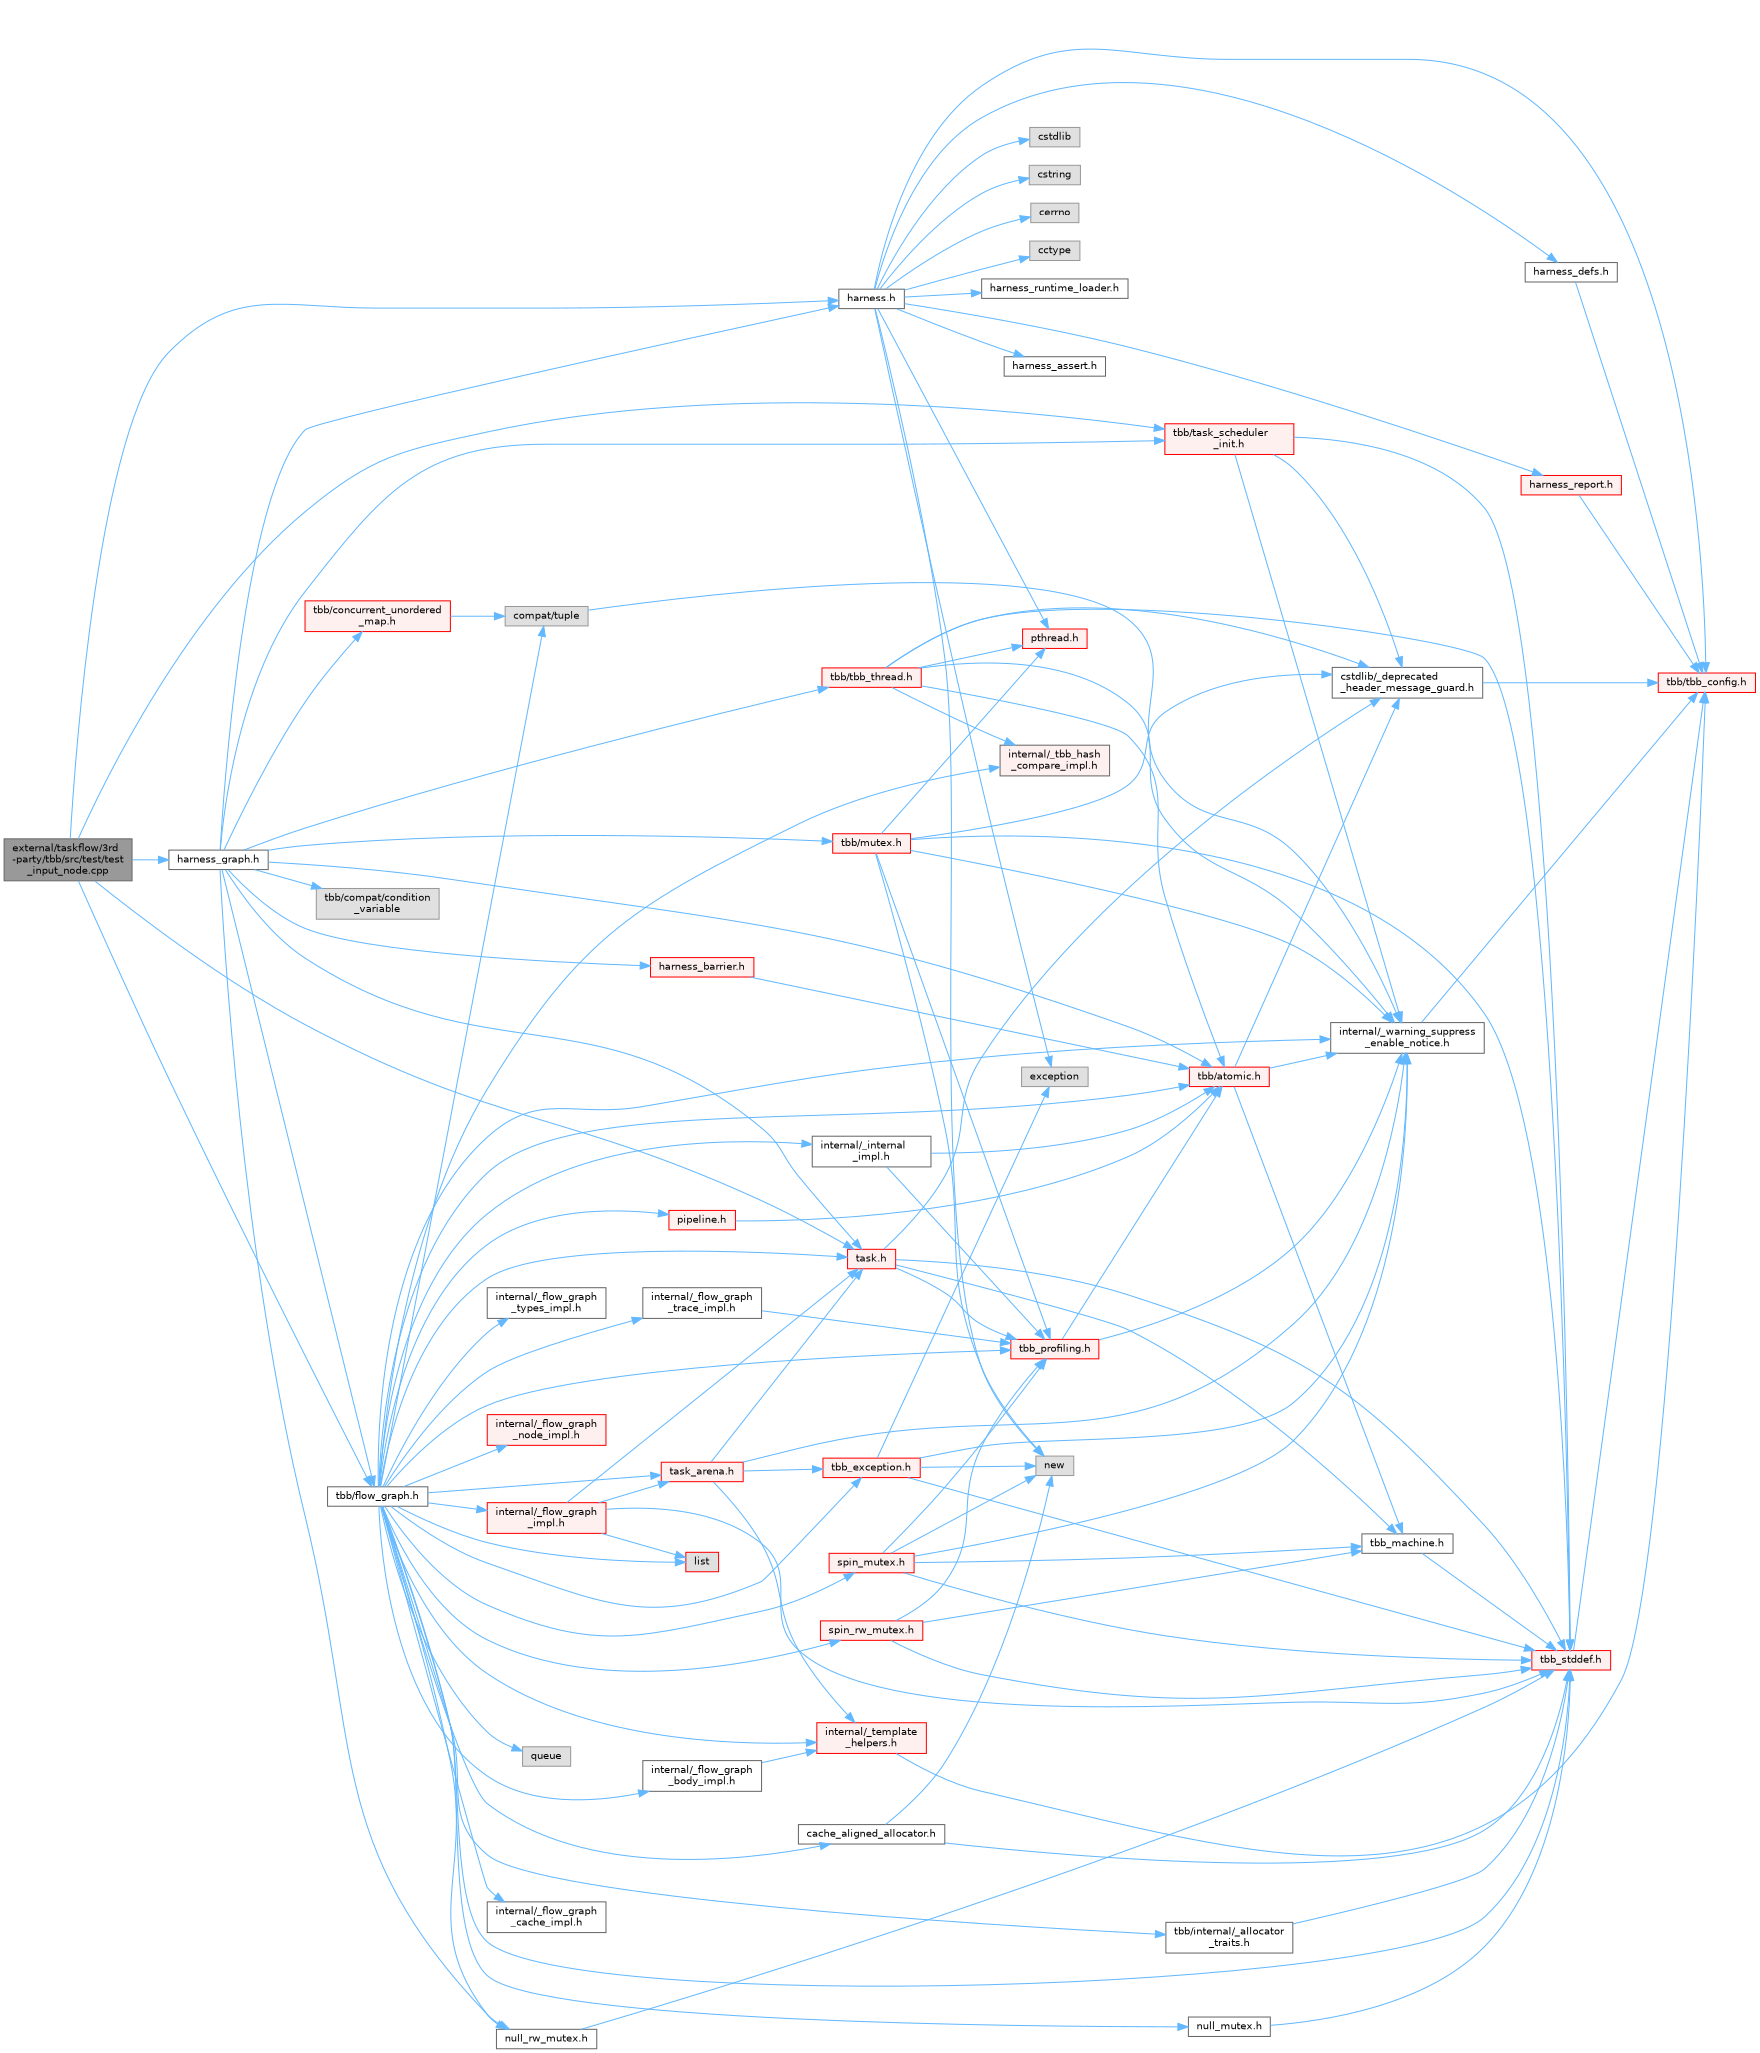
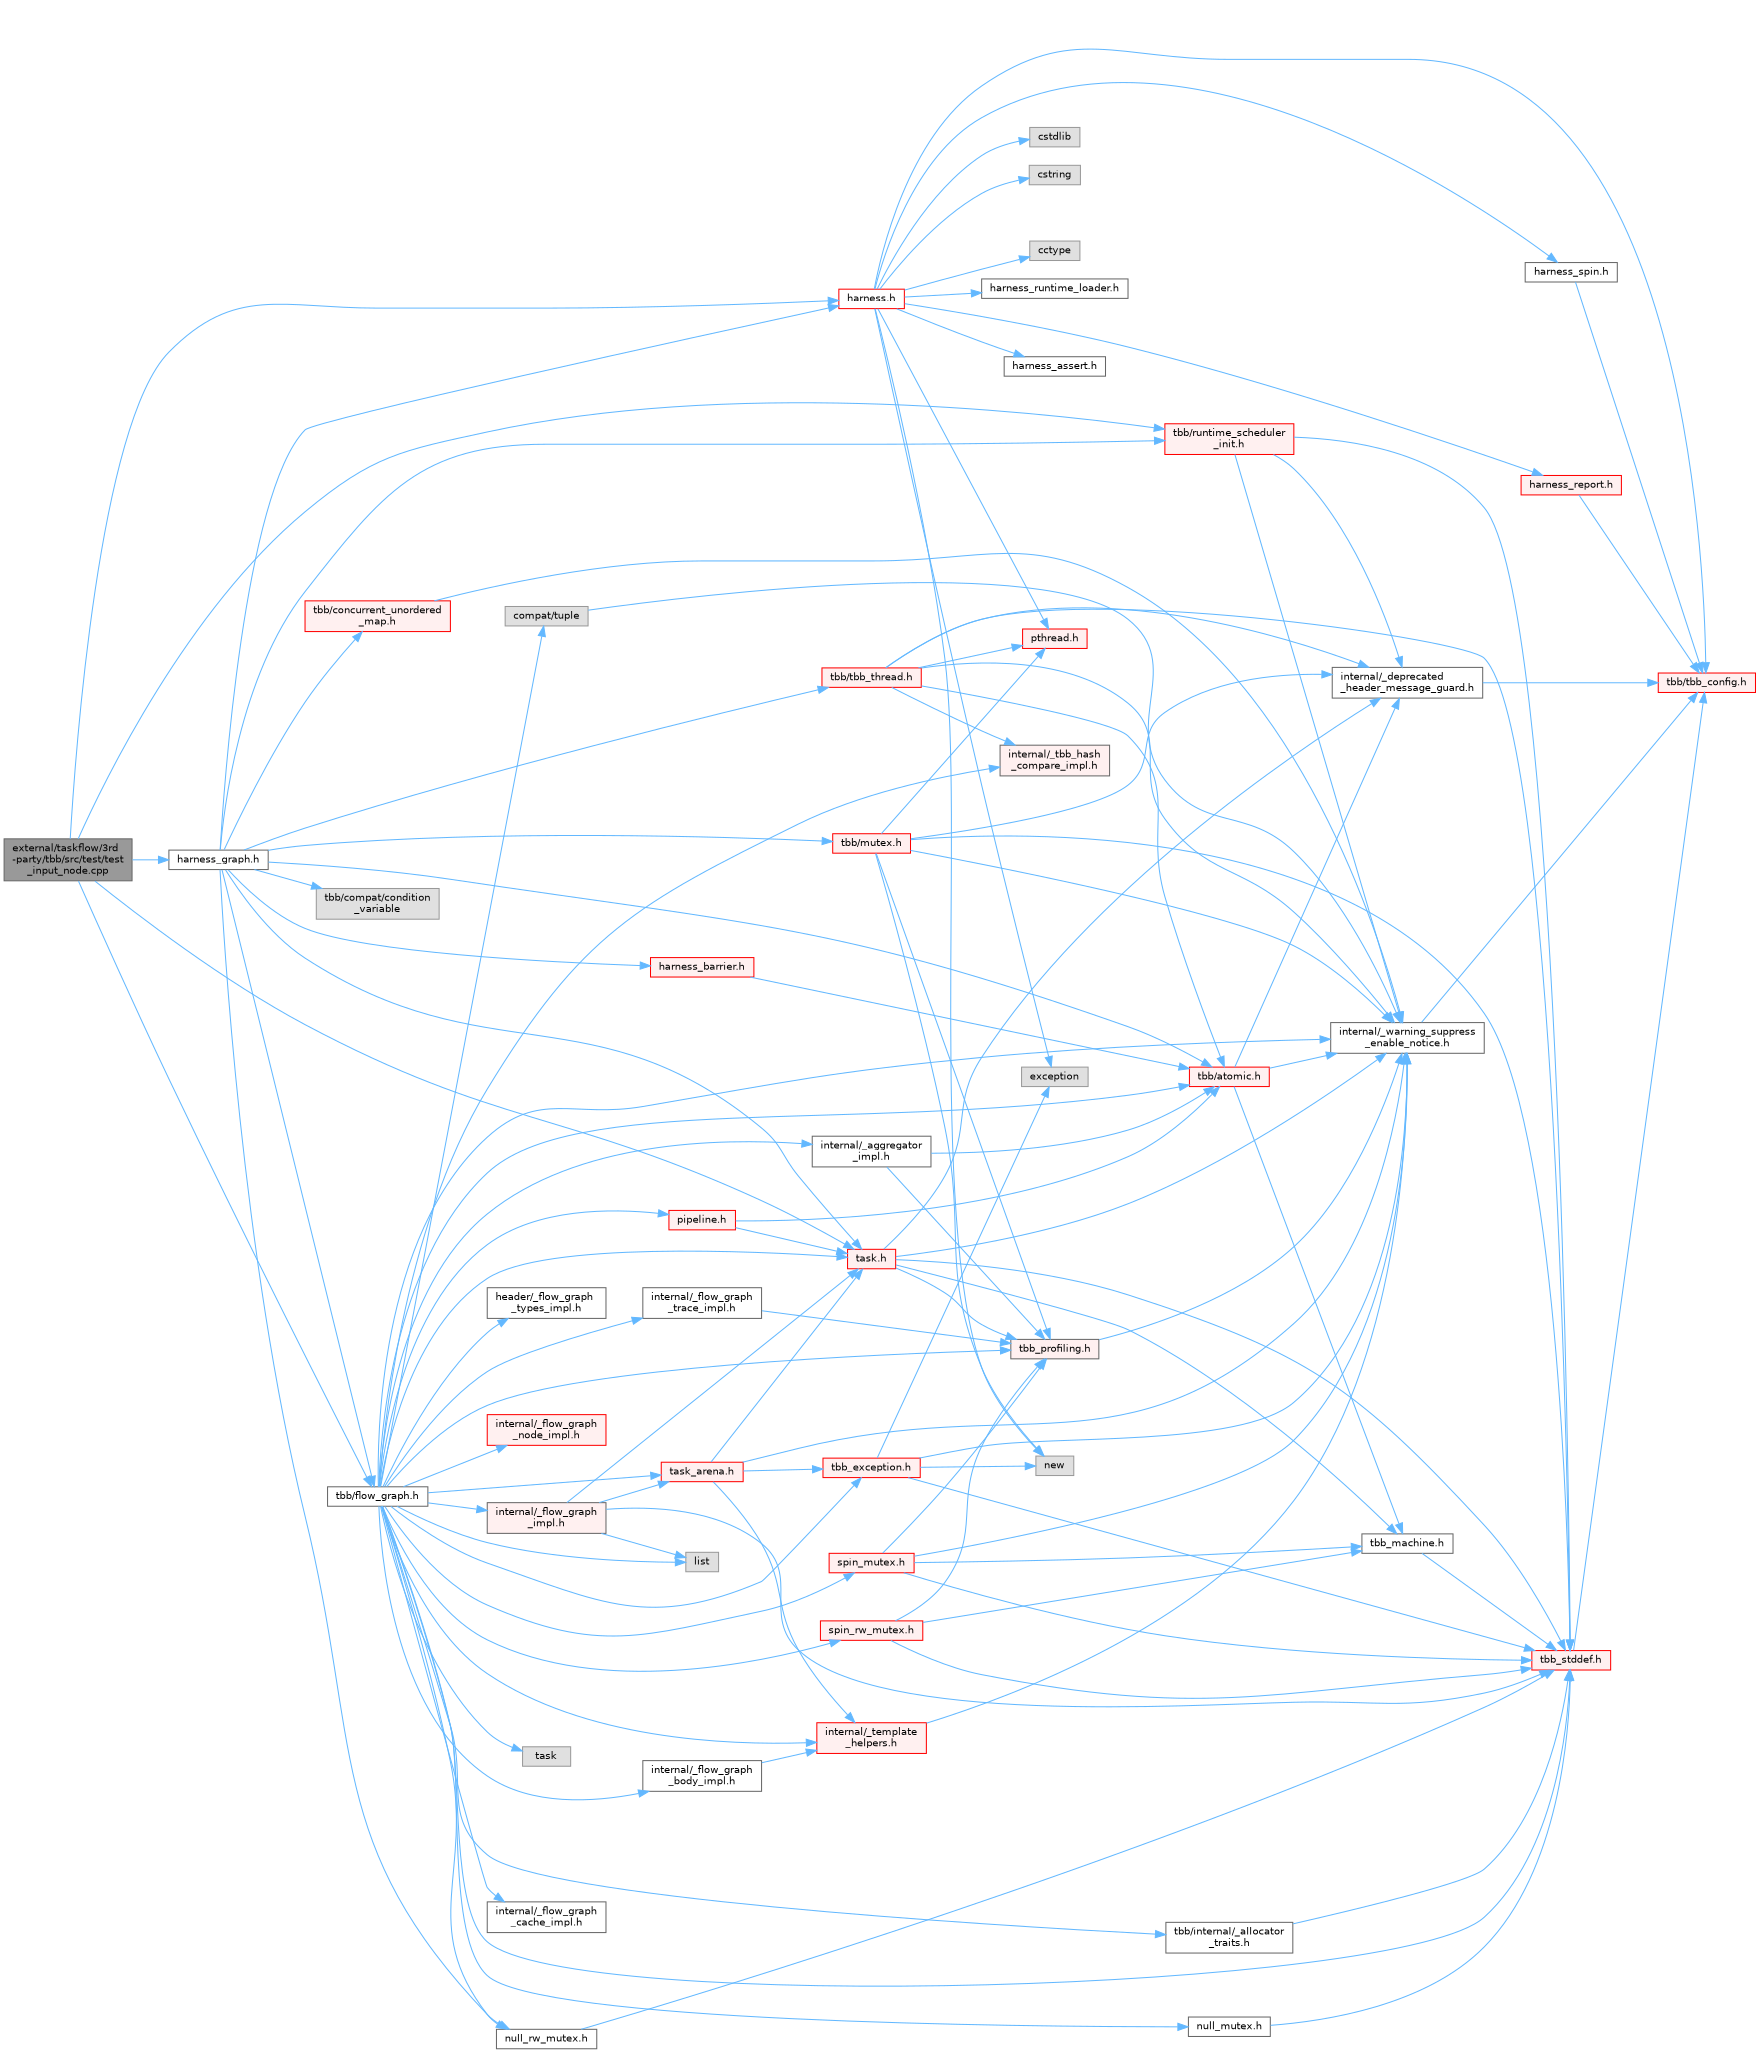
node "cerrno": removed
node "harness_defs.h": label "harness_defs.h" -> "harness_spin.h"
node "harness.h": color grey40 -> red
node "tbb/task_scheduler _init.h": label "tbb/task_scheduler _init.h" -> "tbb/runtime_scheduler _init.h"
edge "tbb/concurrent_unordered _map.h" -> "compat/tuple": now "tbb/concurrent_unordered _map.h" -> "internal/_warning_suppress _enable_notice.h"
node "cstdlib/_deprecated _header_message_guard.h": label "cstdlib/_deprecated _header_message_guard.h" -> "internal/_deprecated _header_message_guard.h"
node "internal/_internal _impl.h": label "internal/_internal _impl.h" -> "internal/_aggregator _impl.h"
edge "task.h" -> "internal/_warning_suppress _enable_notice.h": added
edge "tbb_profiling.h" -> "tbb/atomic.h": removed
edge "pipeline.h" -> "task.h": added
node "internal/_flow_graph _types_impl.h": label "internal/_flow_graph _types_impl.h" -> "header/_flow_graph _types_impl.h"
node "tbb_profiling.h": color red -> grey40
edge "spin_mutex.h" -> "new": removed
node "internal/_flow_graph _impl.h": color red -> grey40
node "list": color red -> grey60
edge "internal/_template _helpers.h" -> "tbb/tbb_config.h": now "internal/_template _helpers.h" -> "internal/_warning_suppress _enable_notice.h"
node "queue": label "queue" -> "task"
node "cache_aligned_allocator.h": removed
